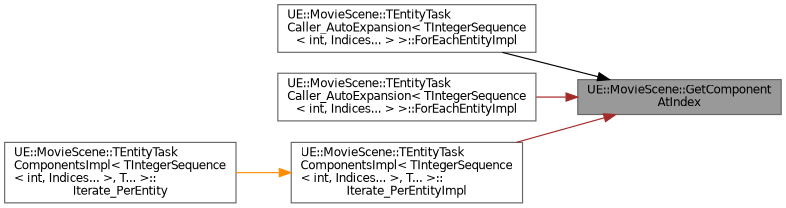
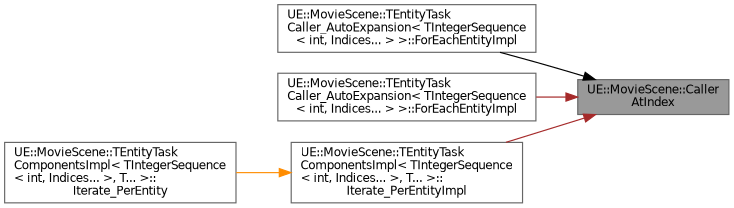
node "UE::MovieScene::GetComponent AtIndex": label "UE::MovieScene::GetComponent AtIndex" -> "UE::MovieScene::Caller AtIndex"
